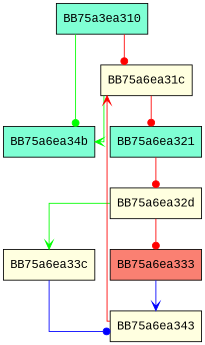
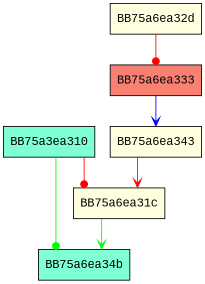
node "BB75a6ea321": removed
node "BB75a6ea33c": removed
